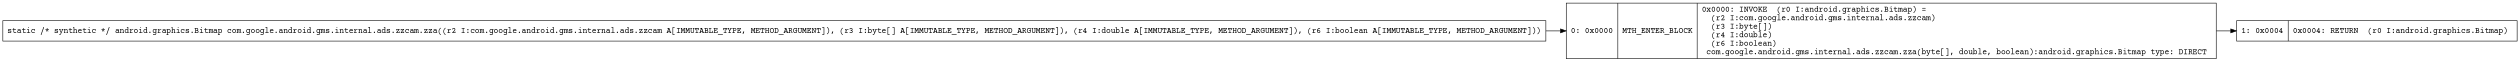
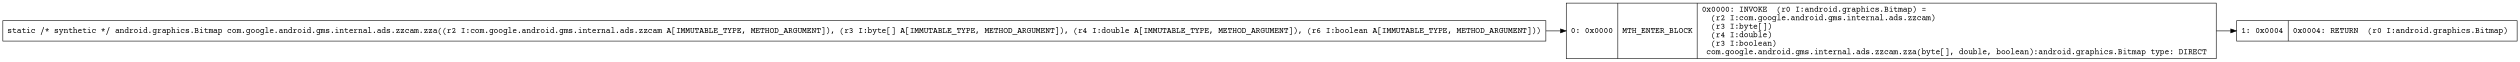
node "0: 0x0000": text "(r6 I:boolean)" -> "(r3 I:boolean)"
